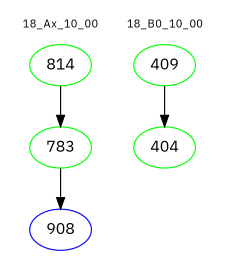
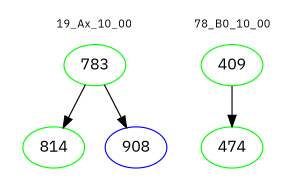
cluster "18_Ax_10_00": label "18_Ax_10_00" -> "19_Ax_10_00"
cluster "18_B0_10_00": label "18_B0_10_00" -> "78_B0_10_00"
edge "814" -> "783": reversed
node "404": label "404" -> "474"
